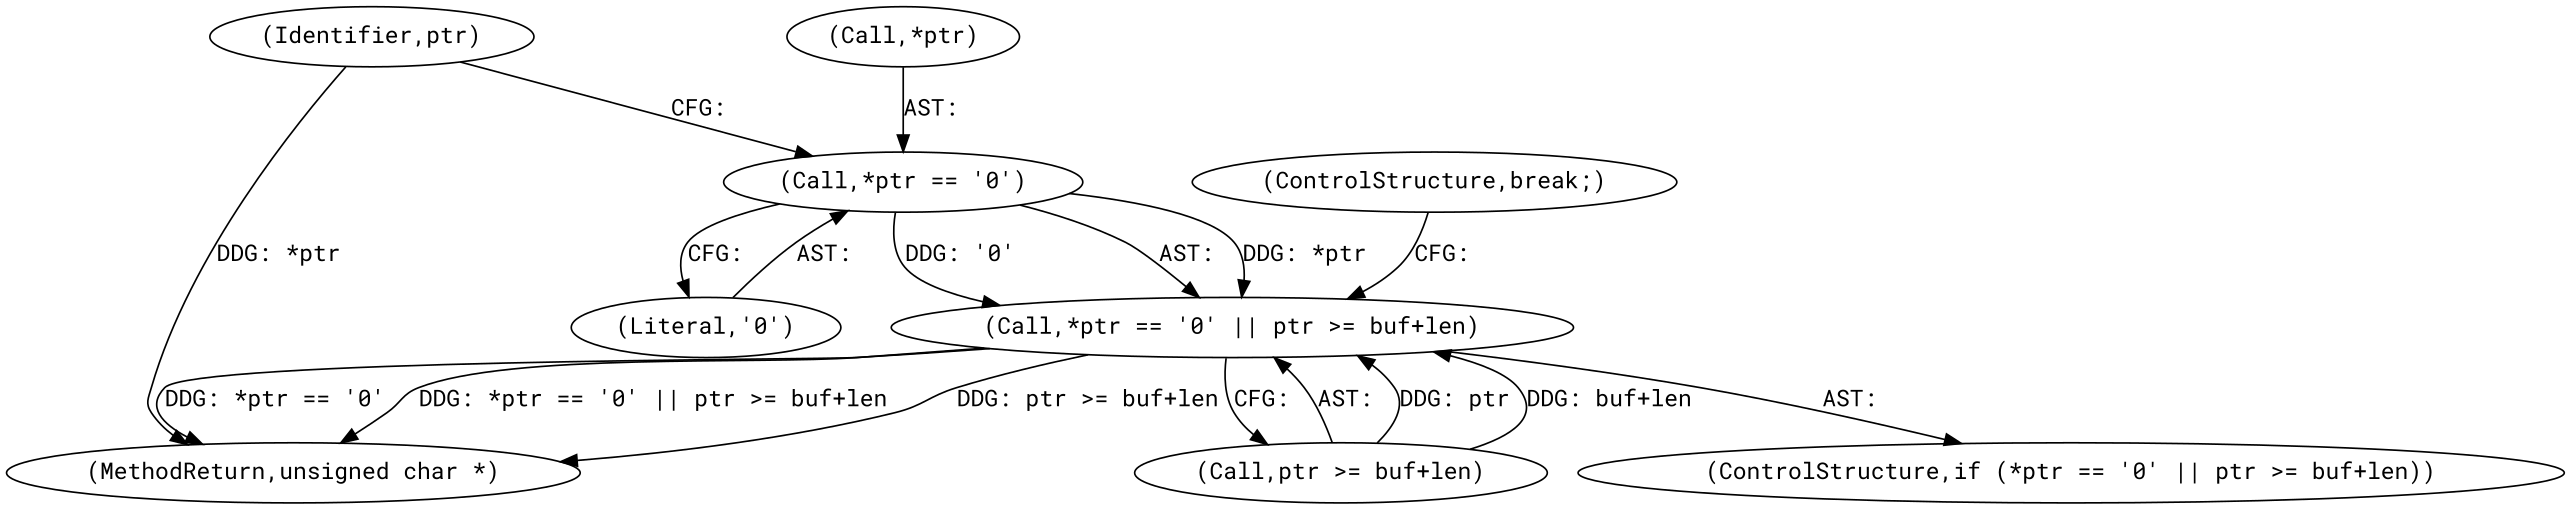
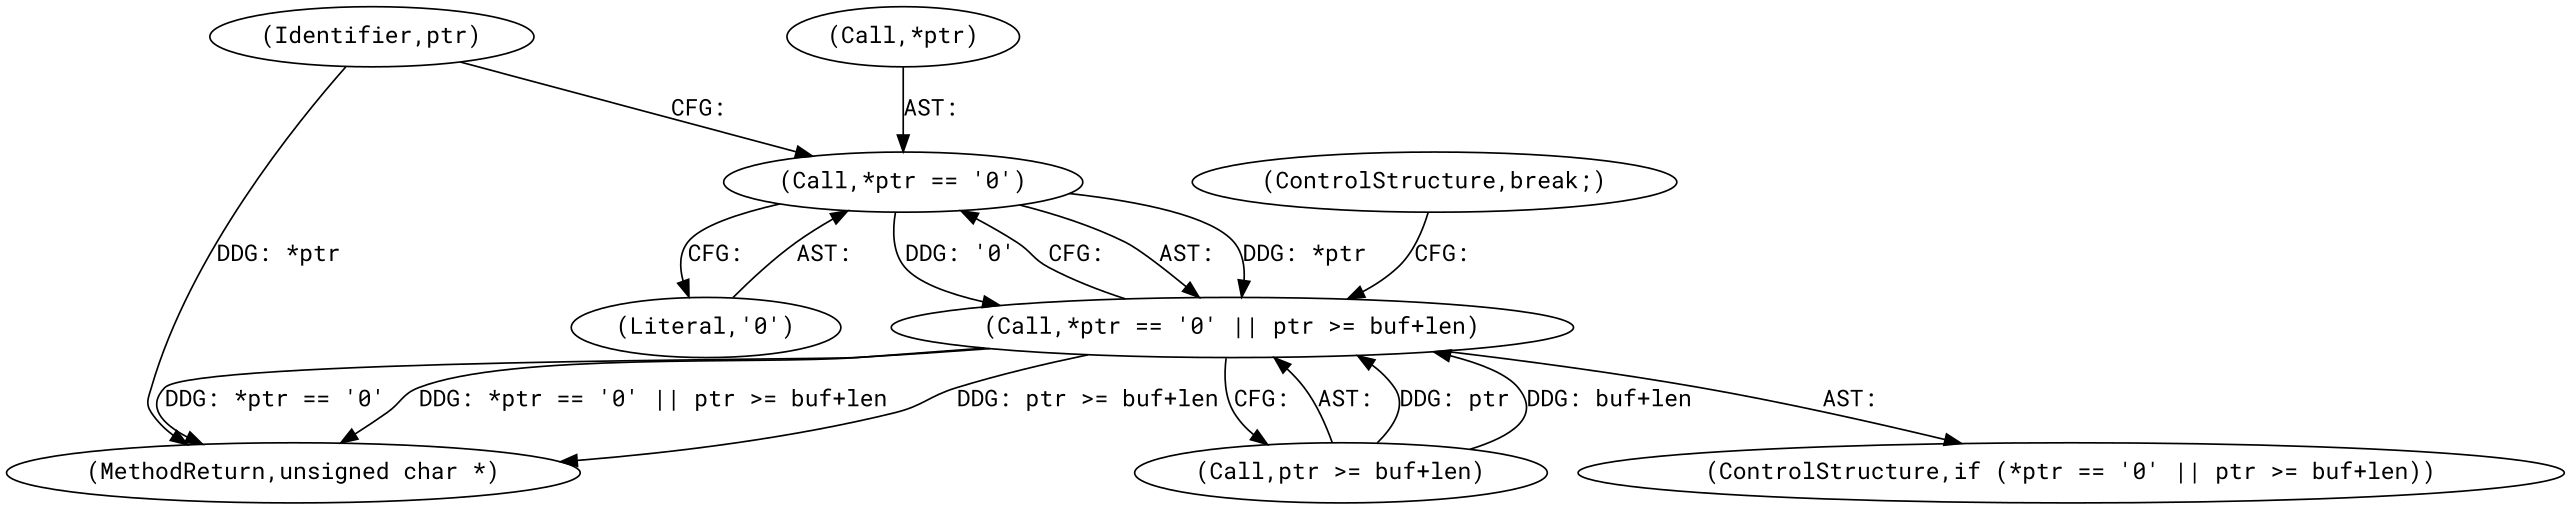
edge "(Call,*ptr == '0' || ptr >= buf+len)" -> "(Call,*ptr == '0')": added, label "CFG:"
